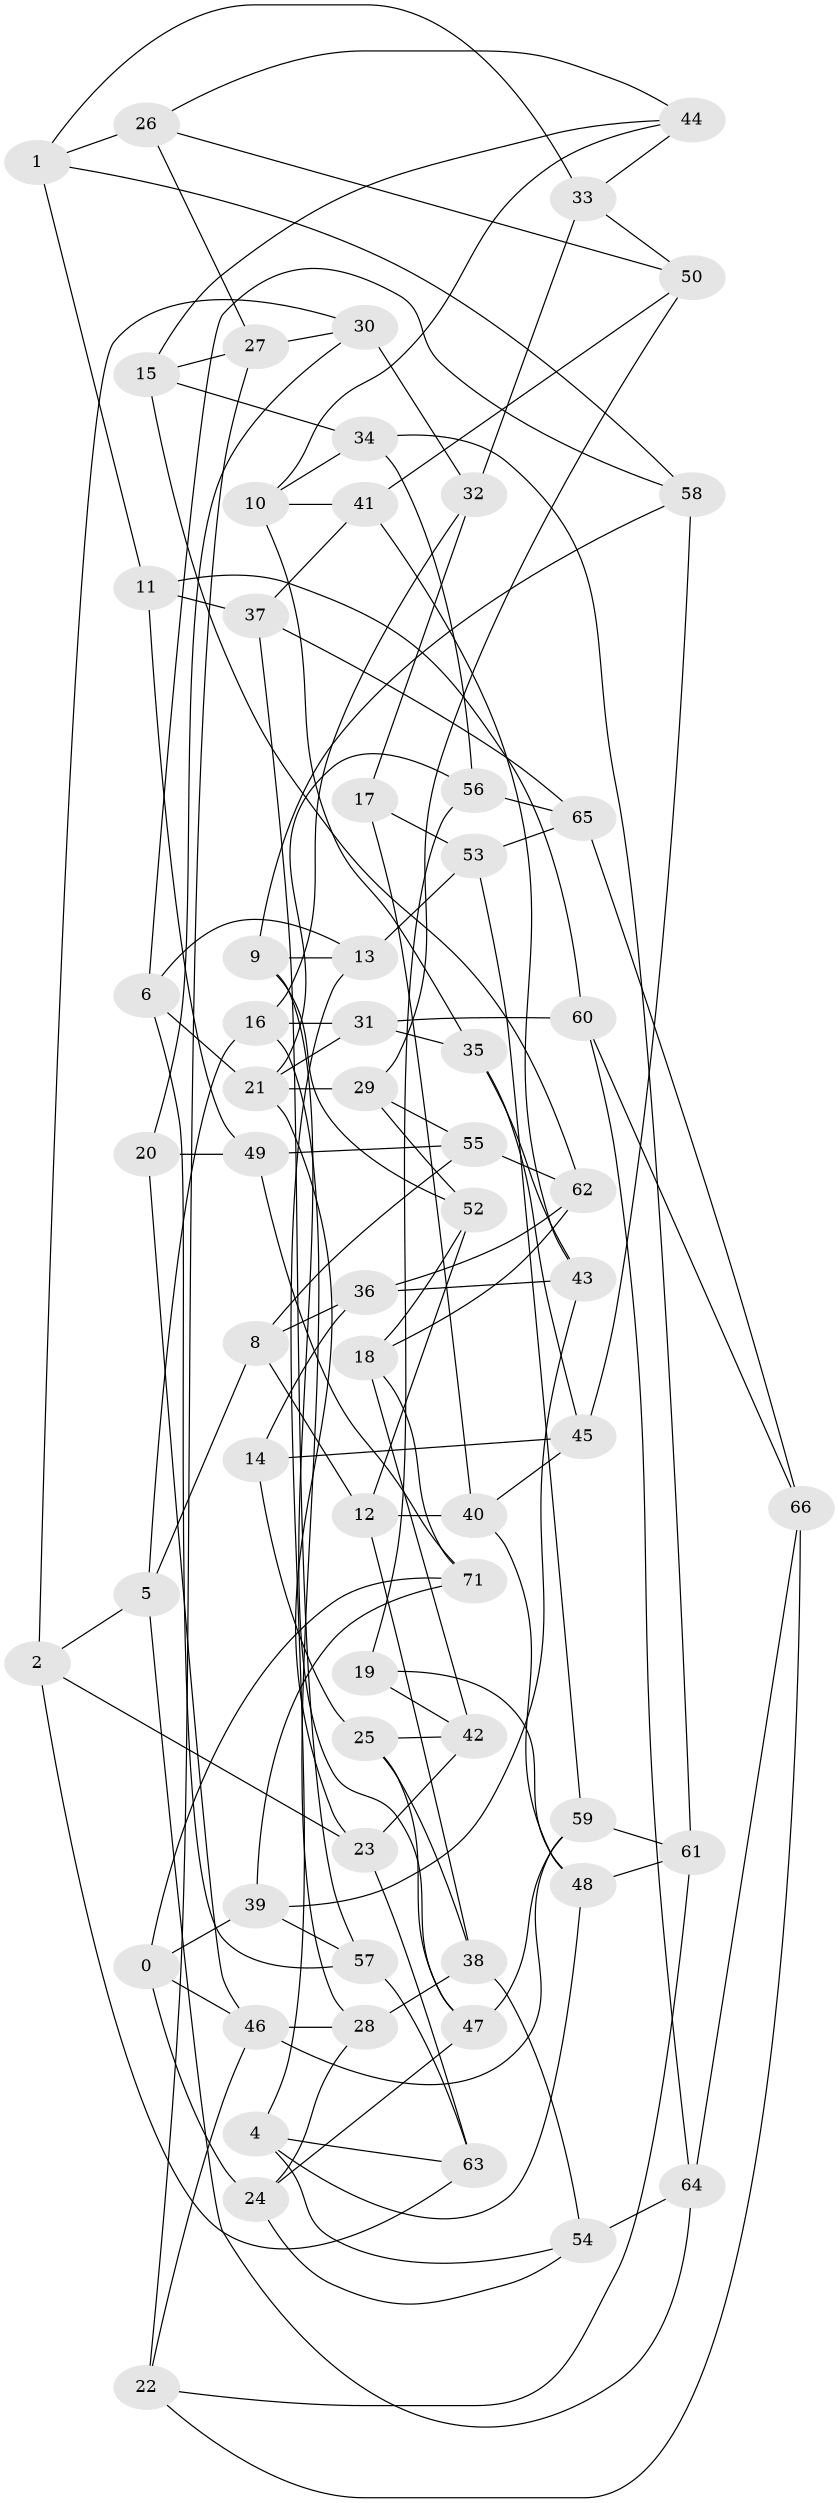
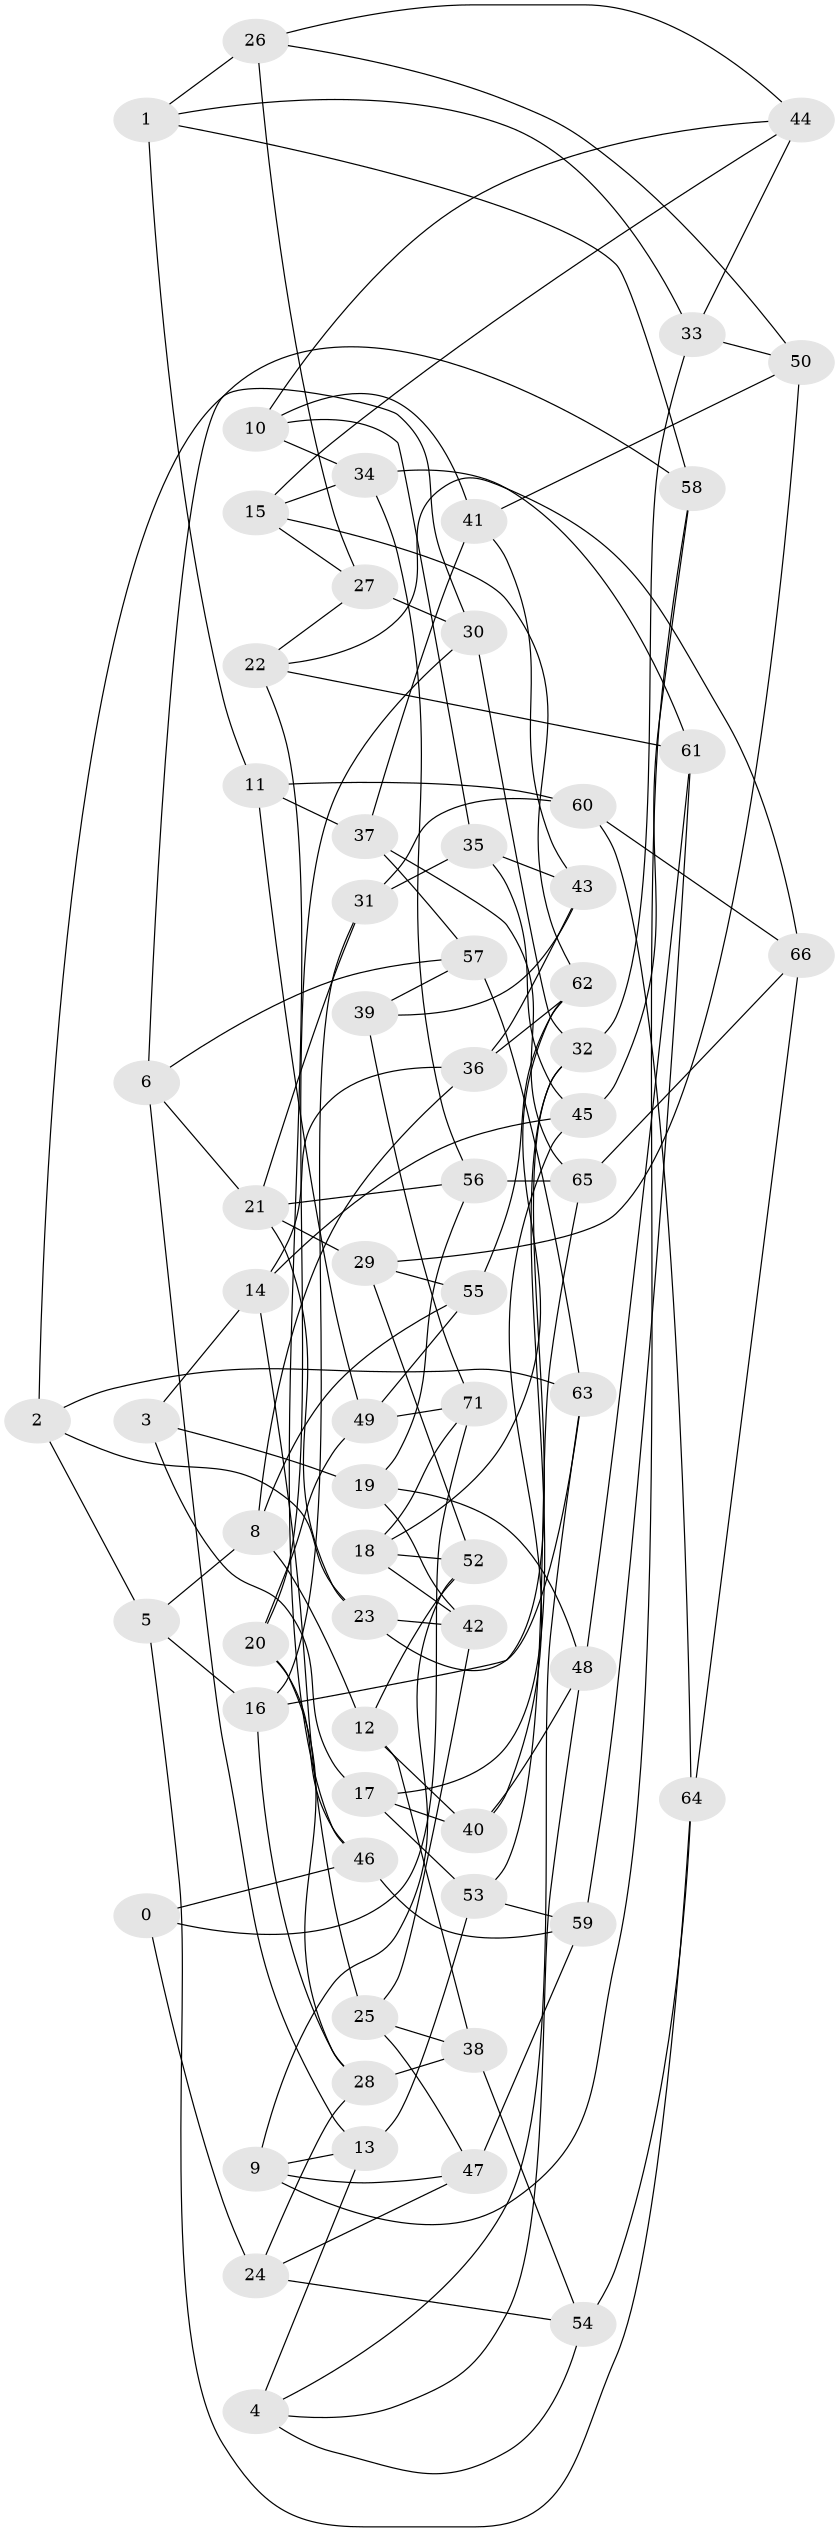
node "3": added
edge "39" -- "0": removed
edge "46" -- "28": now "20" -- "28"
